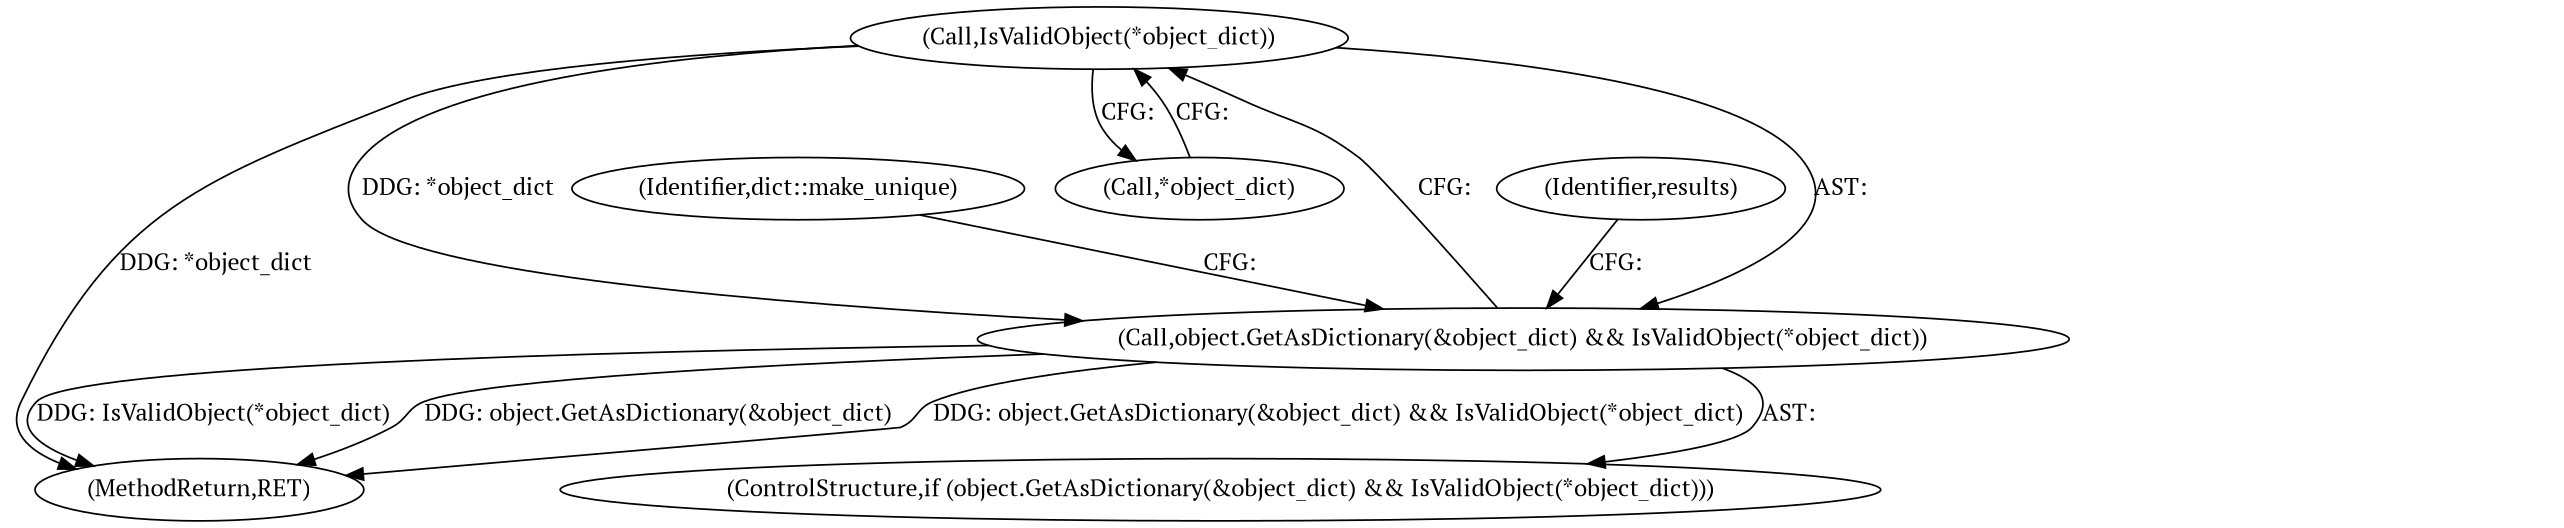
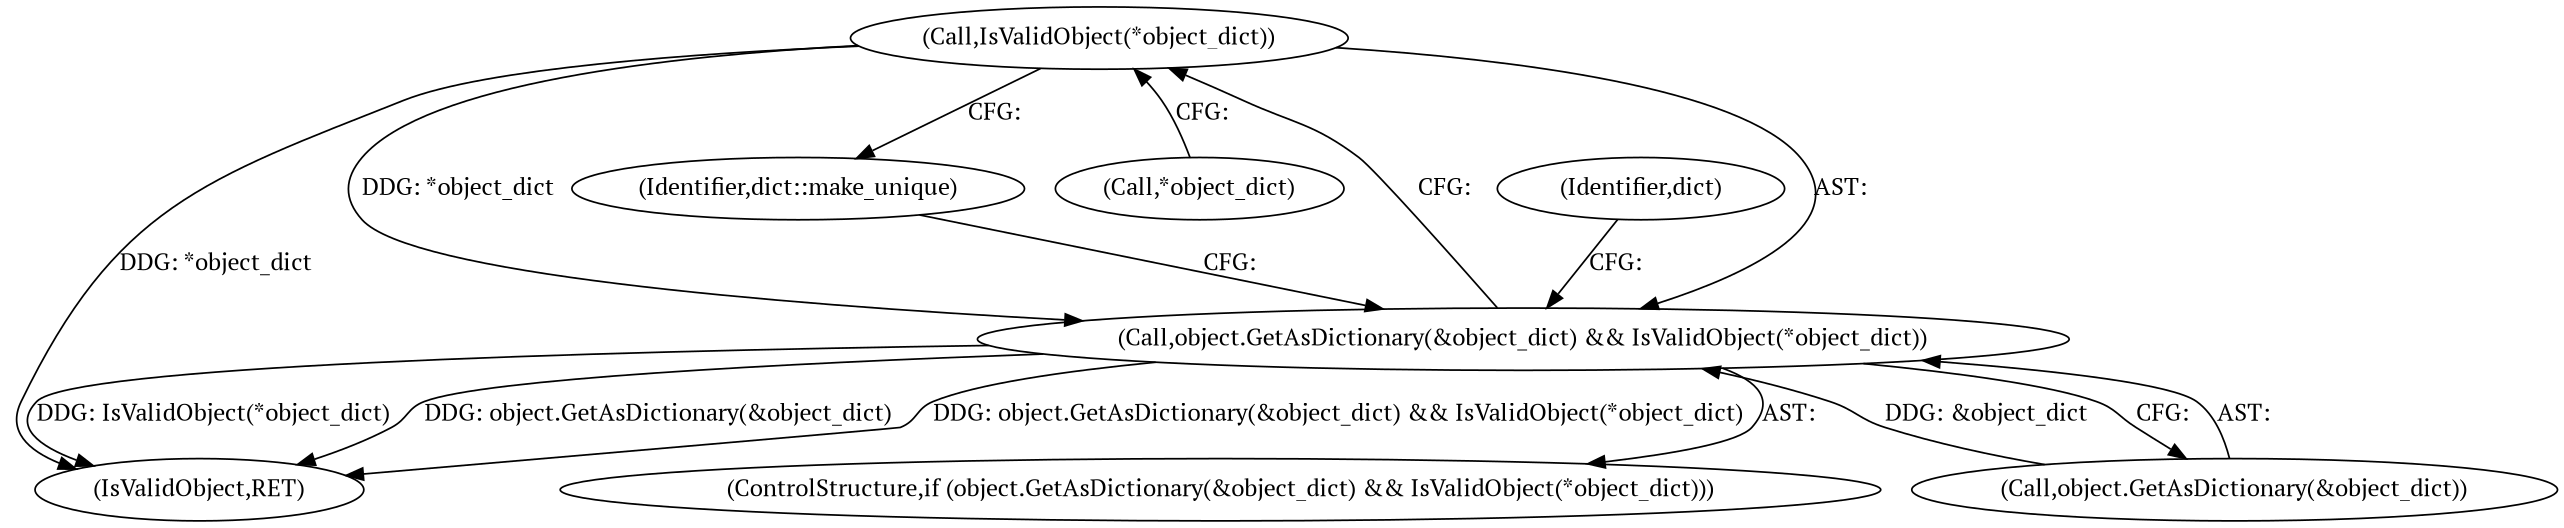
edge "(Call,IsValidObject(*object_dict))" -> "(Call,*object_dict)": now "(Call,IsValidObject(*object_dict))" -> "(Identifier,dict::make_unique)"
node "(Identifier,results)": label "(Identifier,results)" -> "(Identifier,dict)"
node "(MethodReturn,RET)": label "(MethodReturn,RET)" -> "(IsValidObject,RET)"
node "(Call,object.GetAsDictionary(&object_dict))": added
